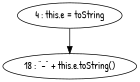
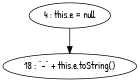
node "4 : this.e = toString": label "4 : this.e = toString" -> "4 : this.e = null"
